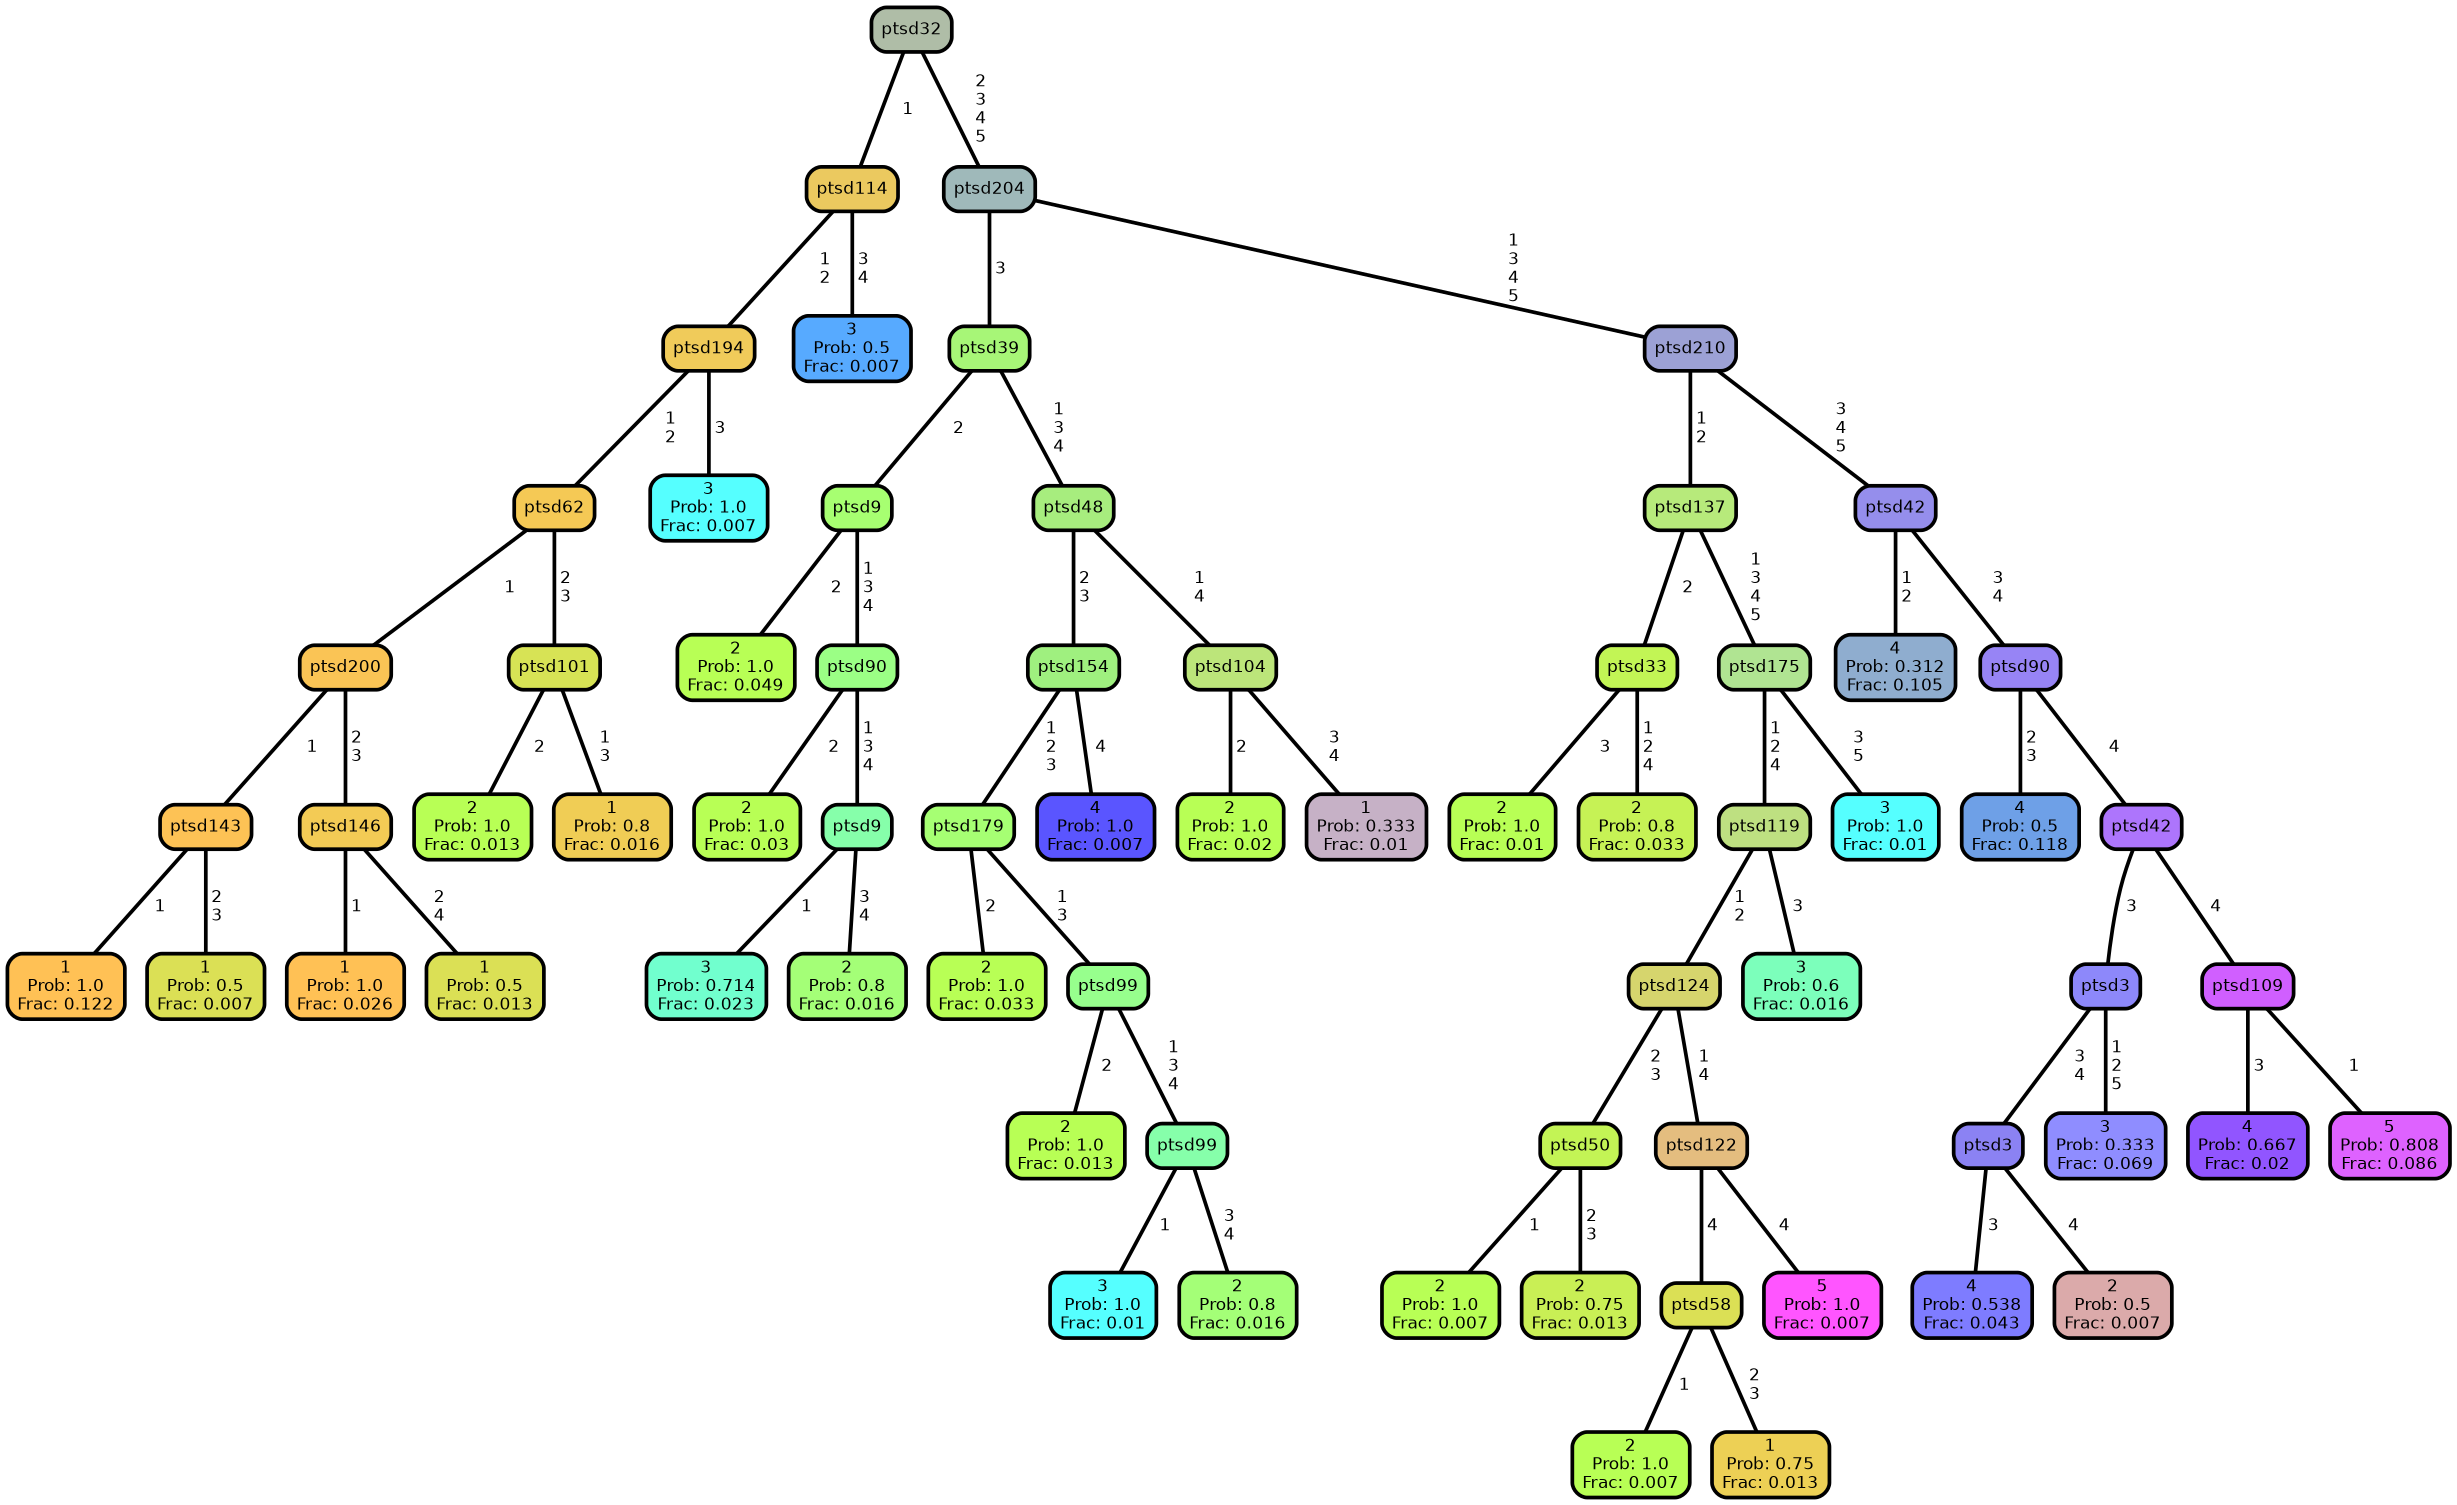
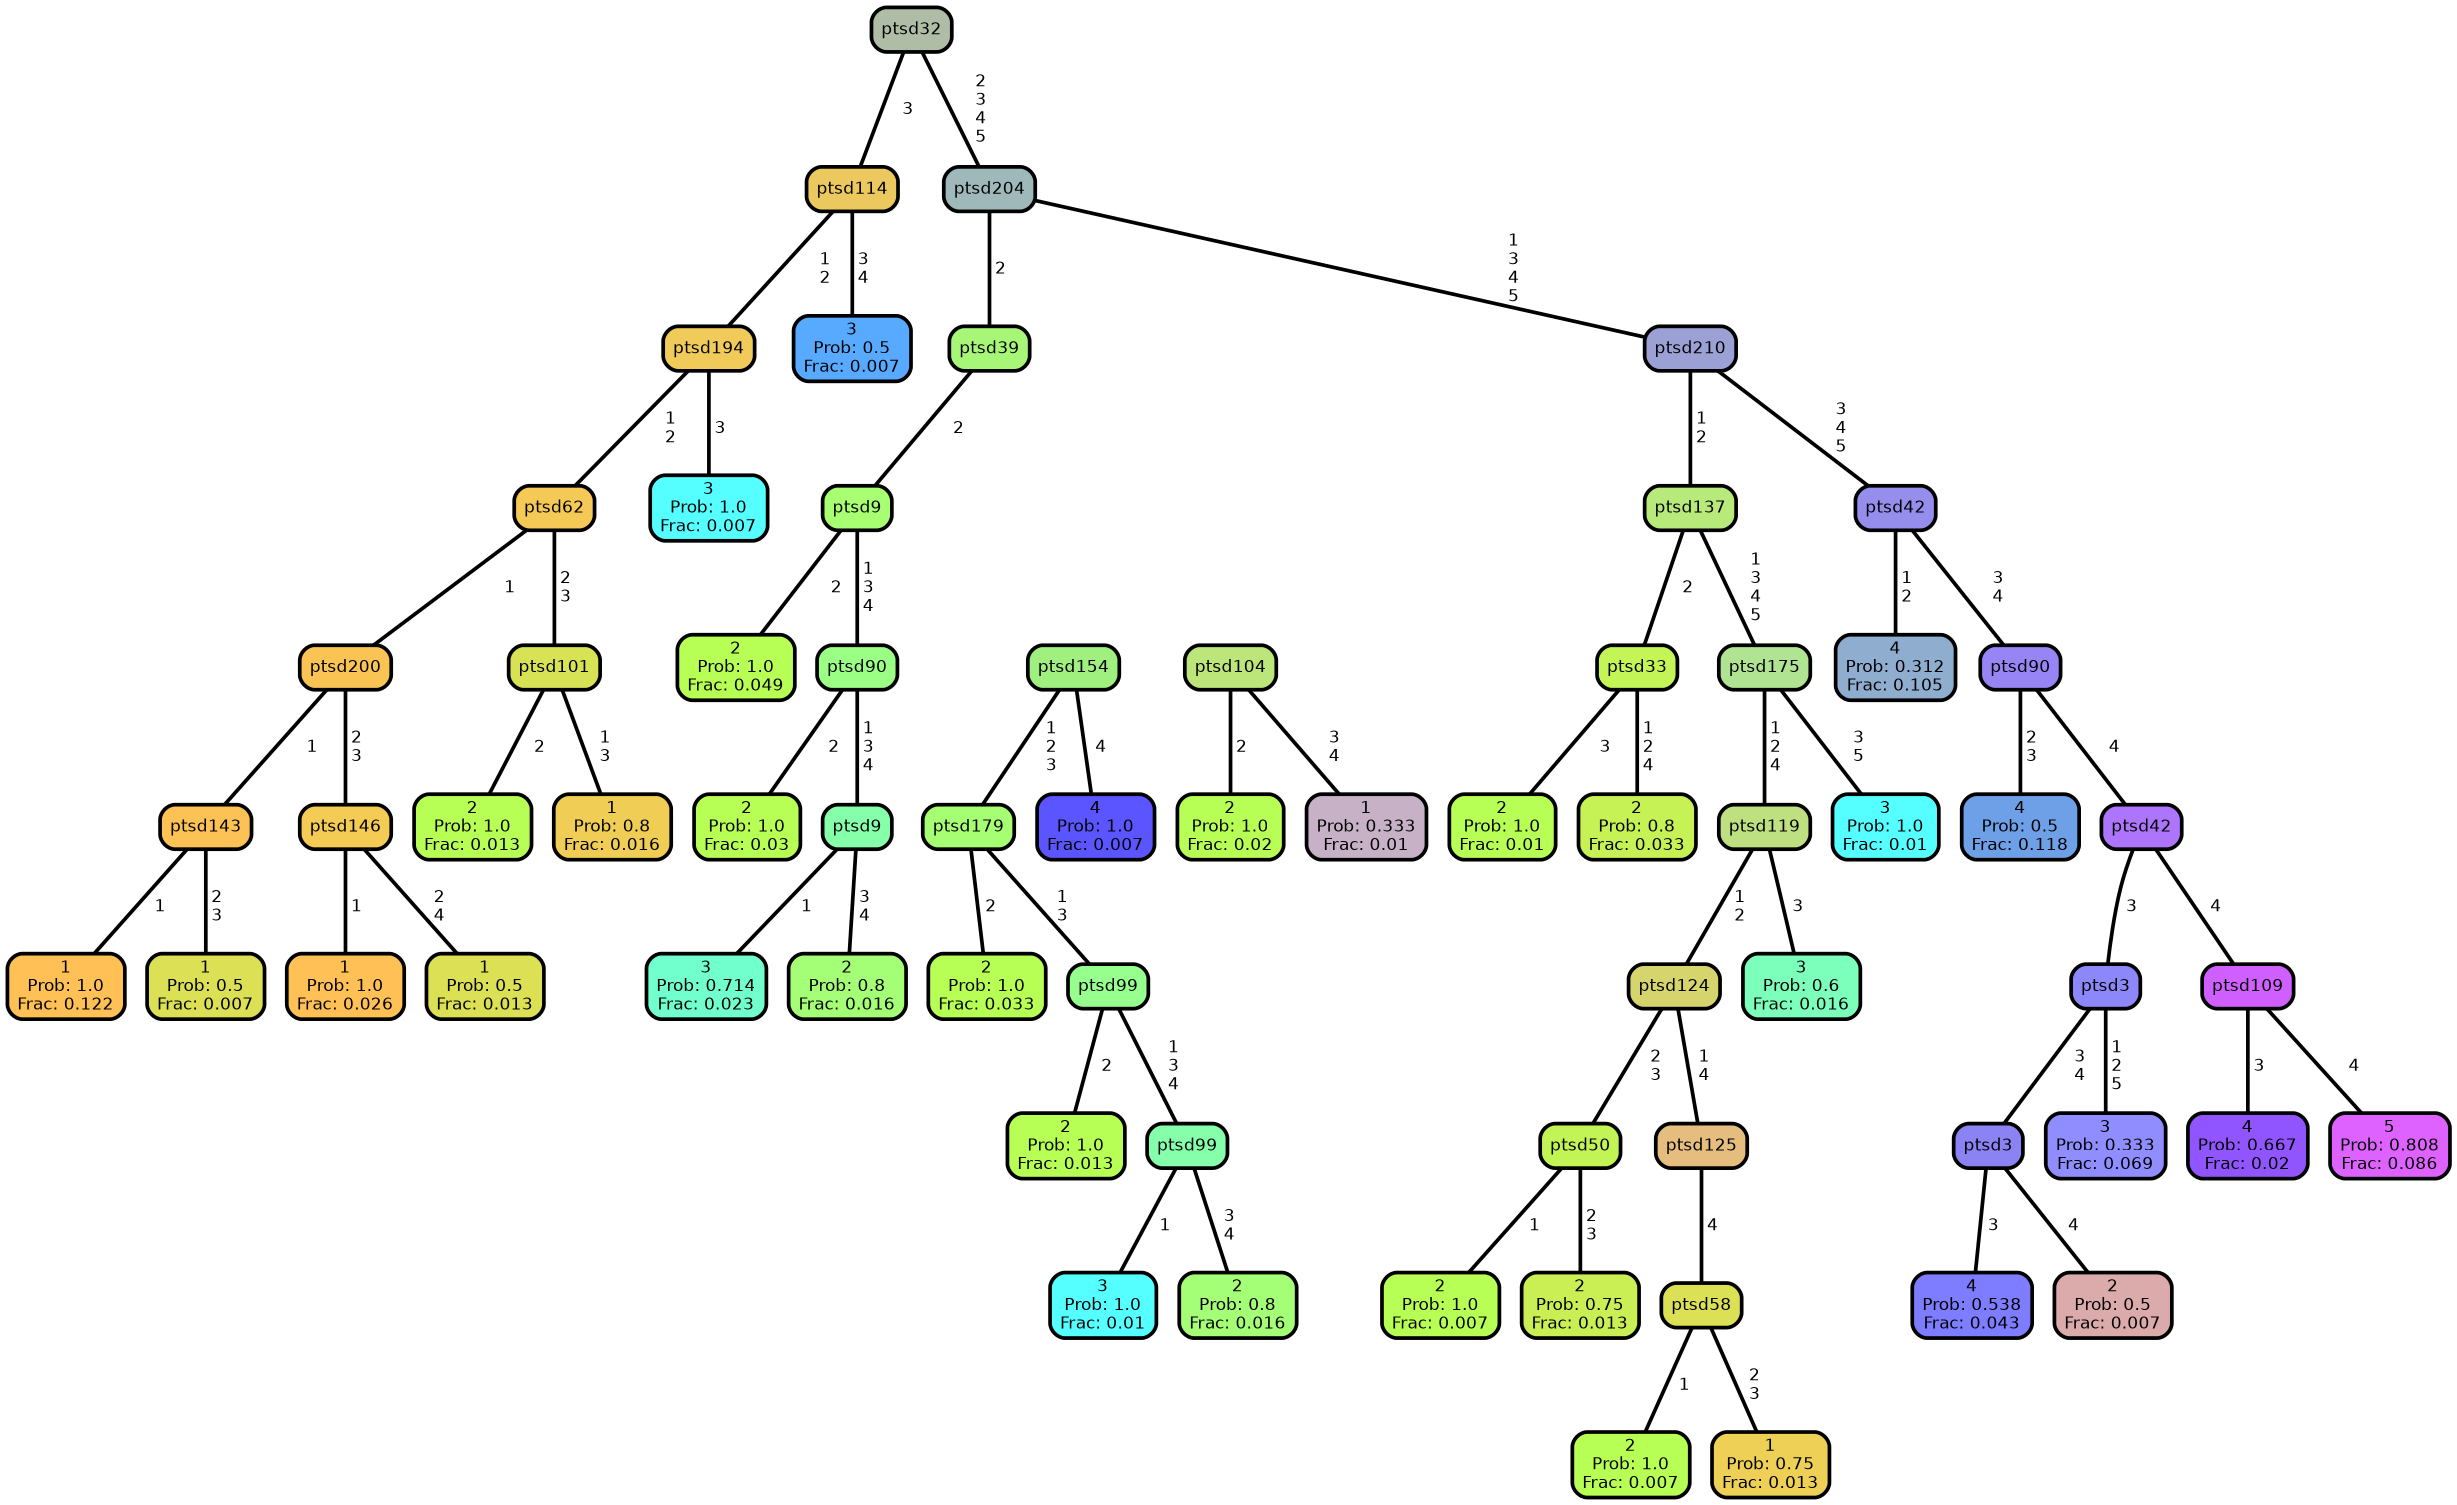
edge "ptsd32" -- "ptsd114": label " 1" -> " 3"
edge "ptsd204" -- "ptsd39": label " 3" -> " 2"
node "ptsd48": removed
edge "ptsd109" -- "5 Prob: 0.808 Frac: 0.086": label " 1" -> " 4"
node "ptsd122": label "ptsd122" -> "ptsd125"
node "5 Prob: 1.0 Frac: 0.007": removed
